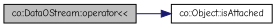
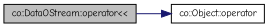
node "co::Object::isAttached": label "co::Object::isAttached" -> "co::Object::operator"
